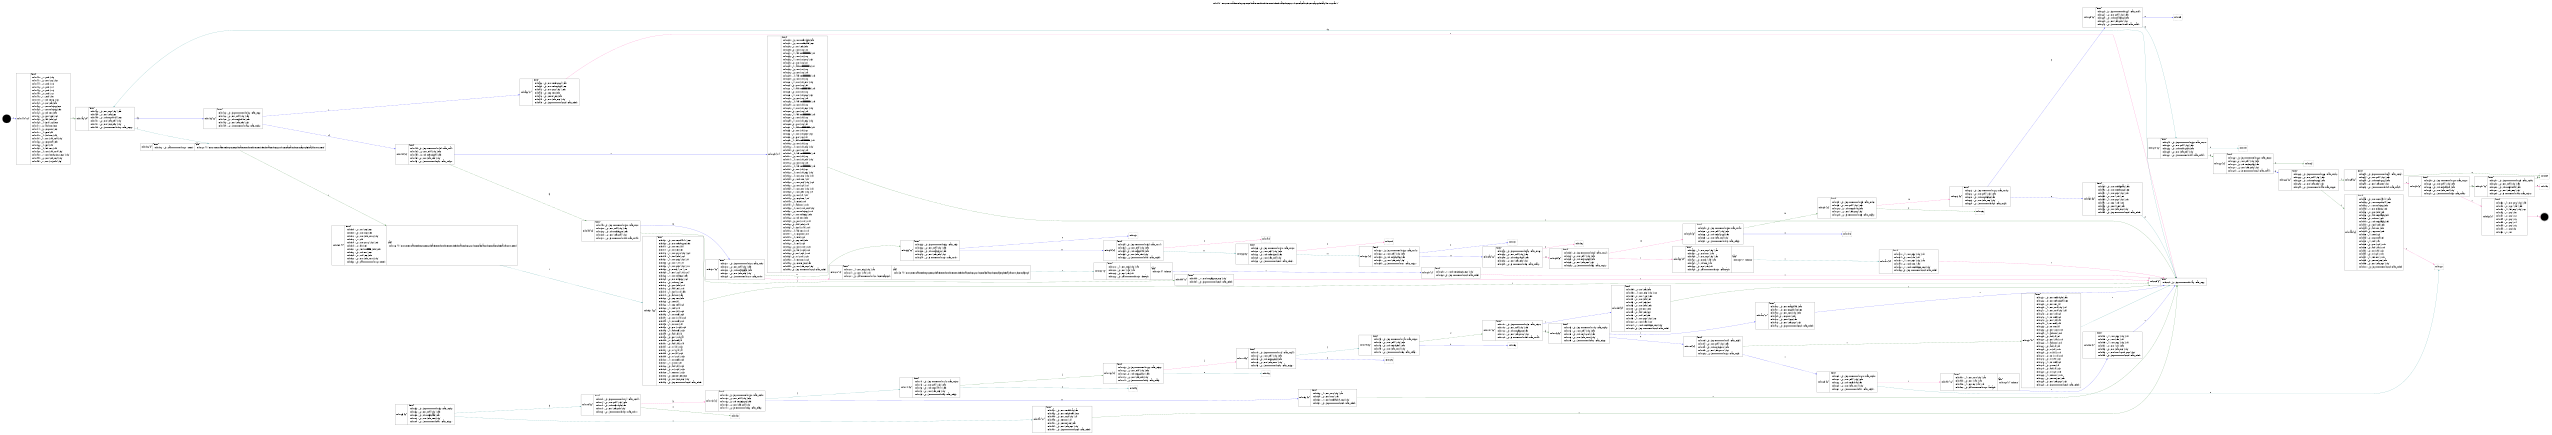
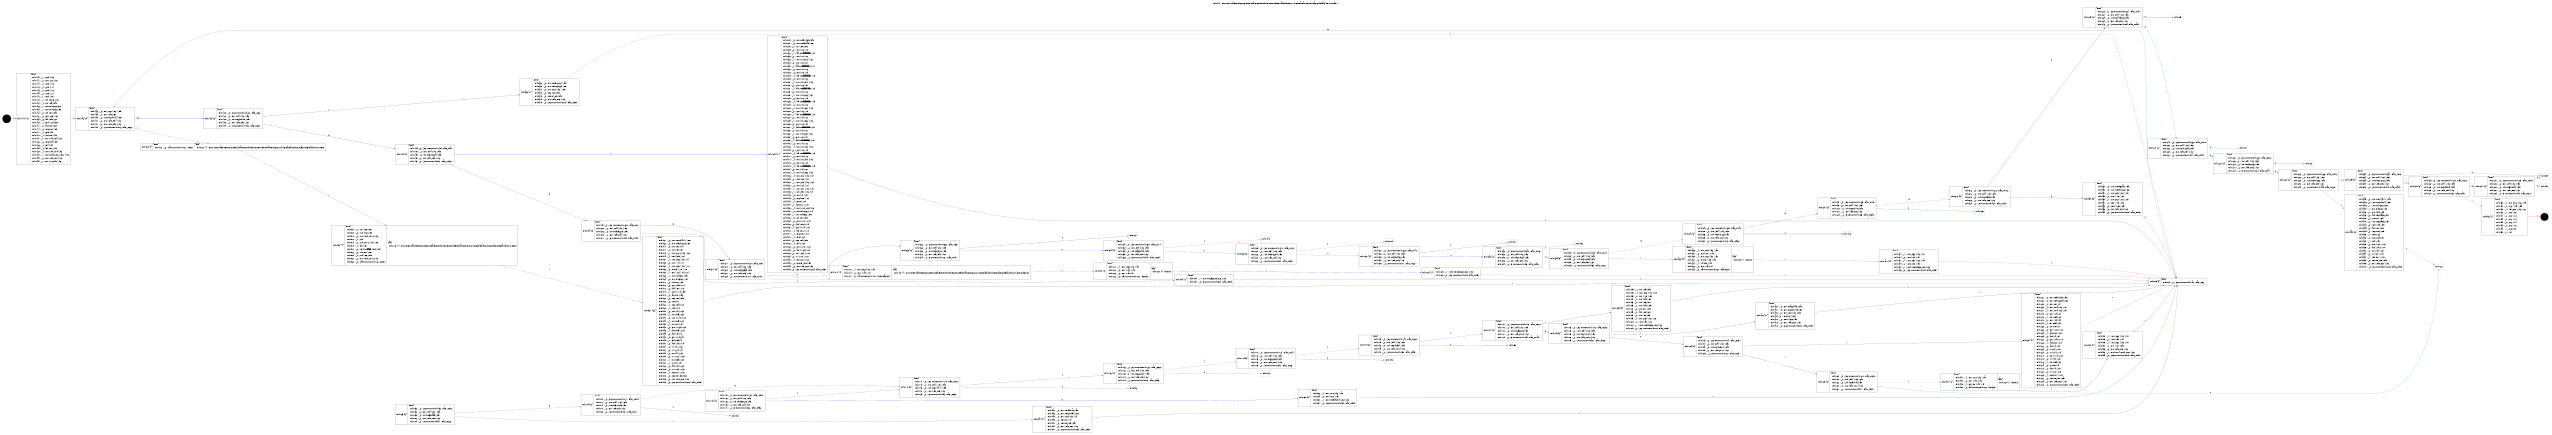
edge "0x40170f [28]" -> "0x40172b [28]": now "0x40170f [28]" -> "0x401747 [28]"
